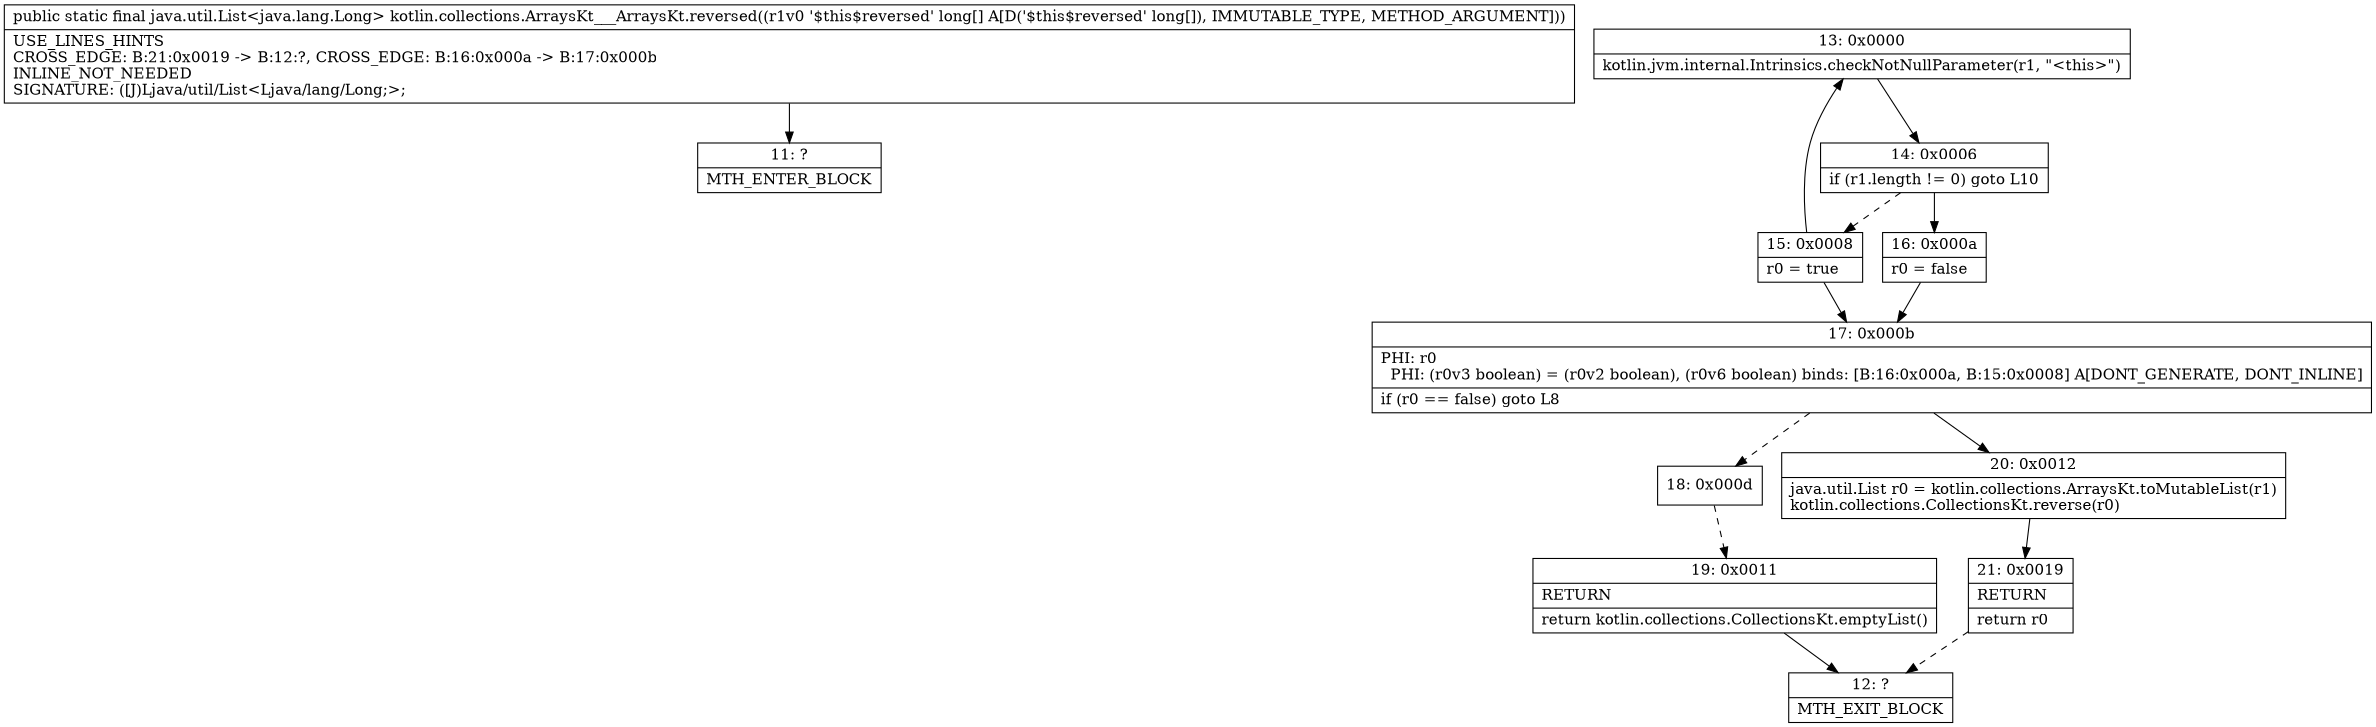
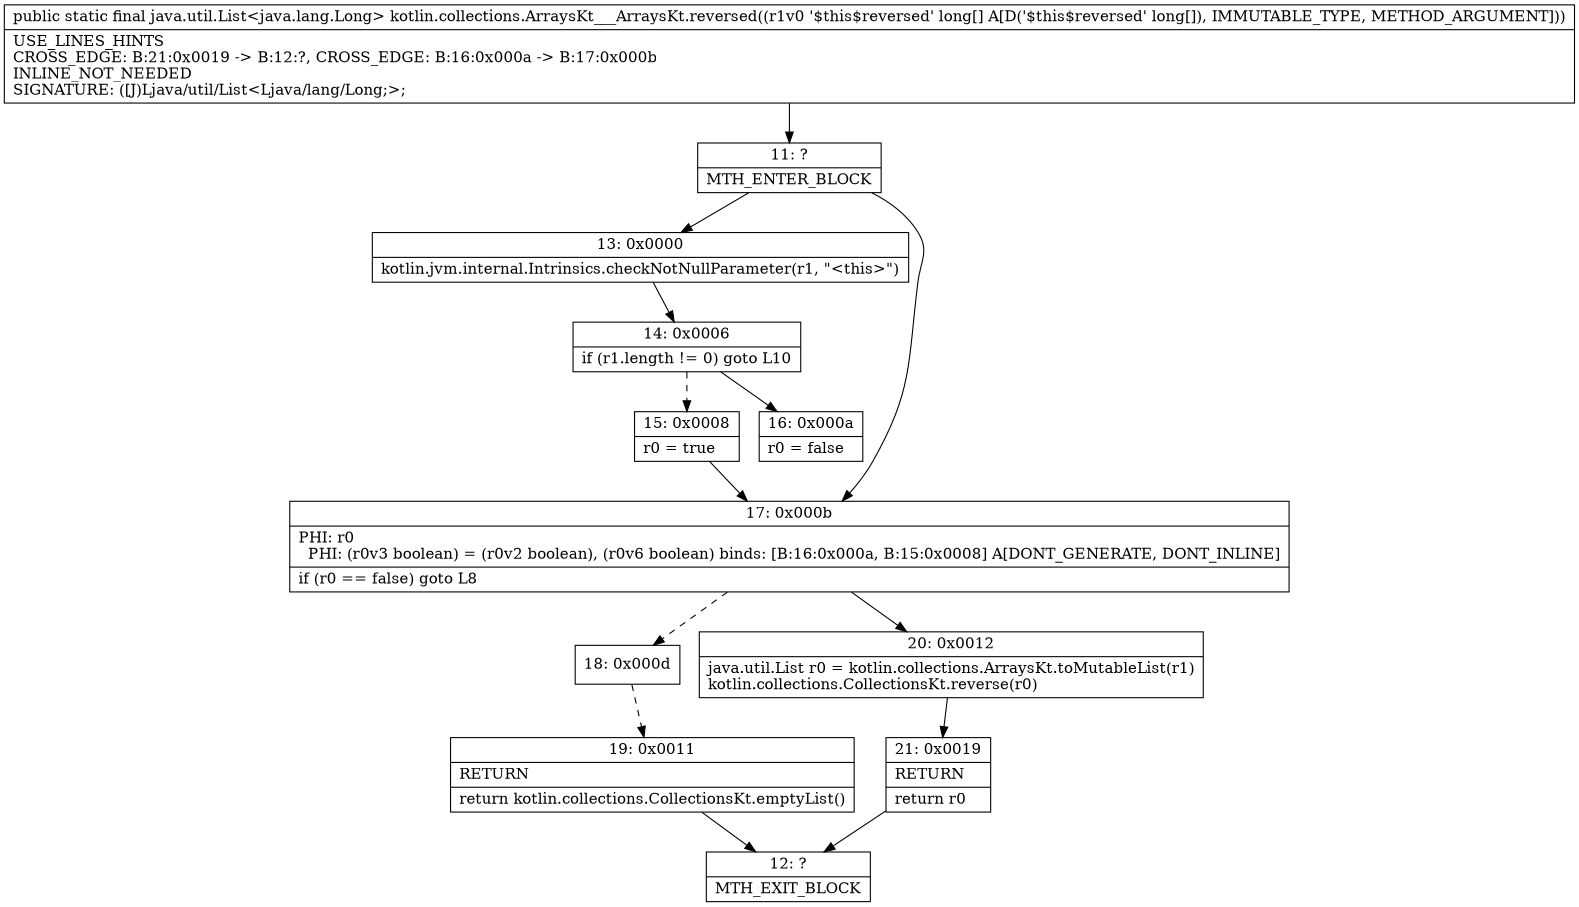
edge "15: 0x0008" -> "13: 0x0000": now "11: ?" -> "13: 0x0000"
edge "16: 0x000a" -> "17: 0x000b": now "11: ?" -> "17: 0x000b"
edge "21: 0x0019" -> "12: ?": style dashed -> solid
